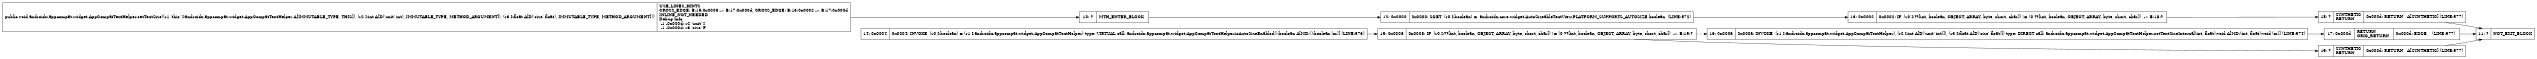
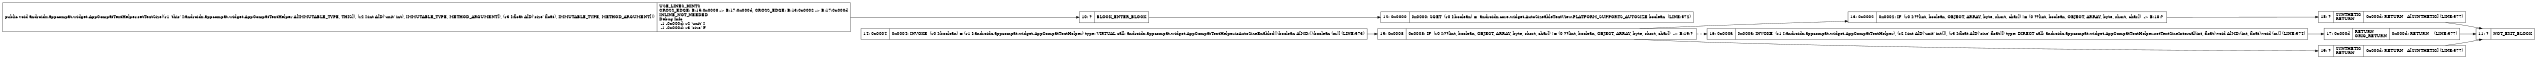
node "10: ?": text "MTH_ENTER_BLOCK" -> "BLOCK_ENTER_BLOCK"
edge "12: 0x0000" -> "13: 0x0002": now "15: 0x0008" -> "13: 0x0002"
node "17: 0x000d": text "0x000d: EDGE    (LINE:577)" -> "0x000d: RETURN    (LINE:577)"
